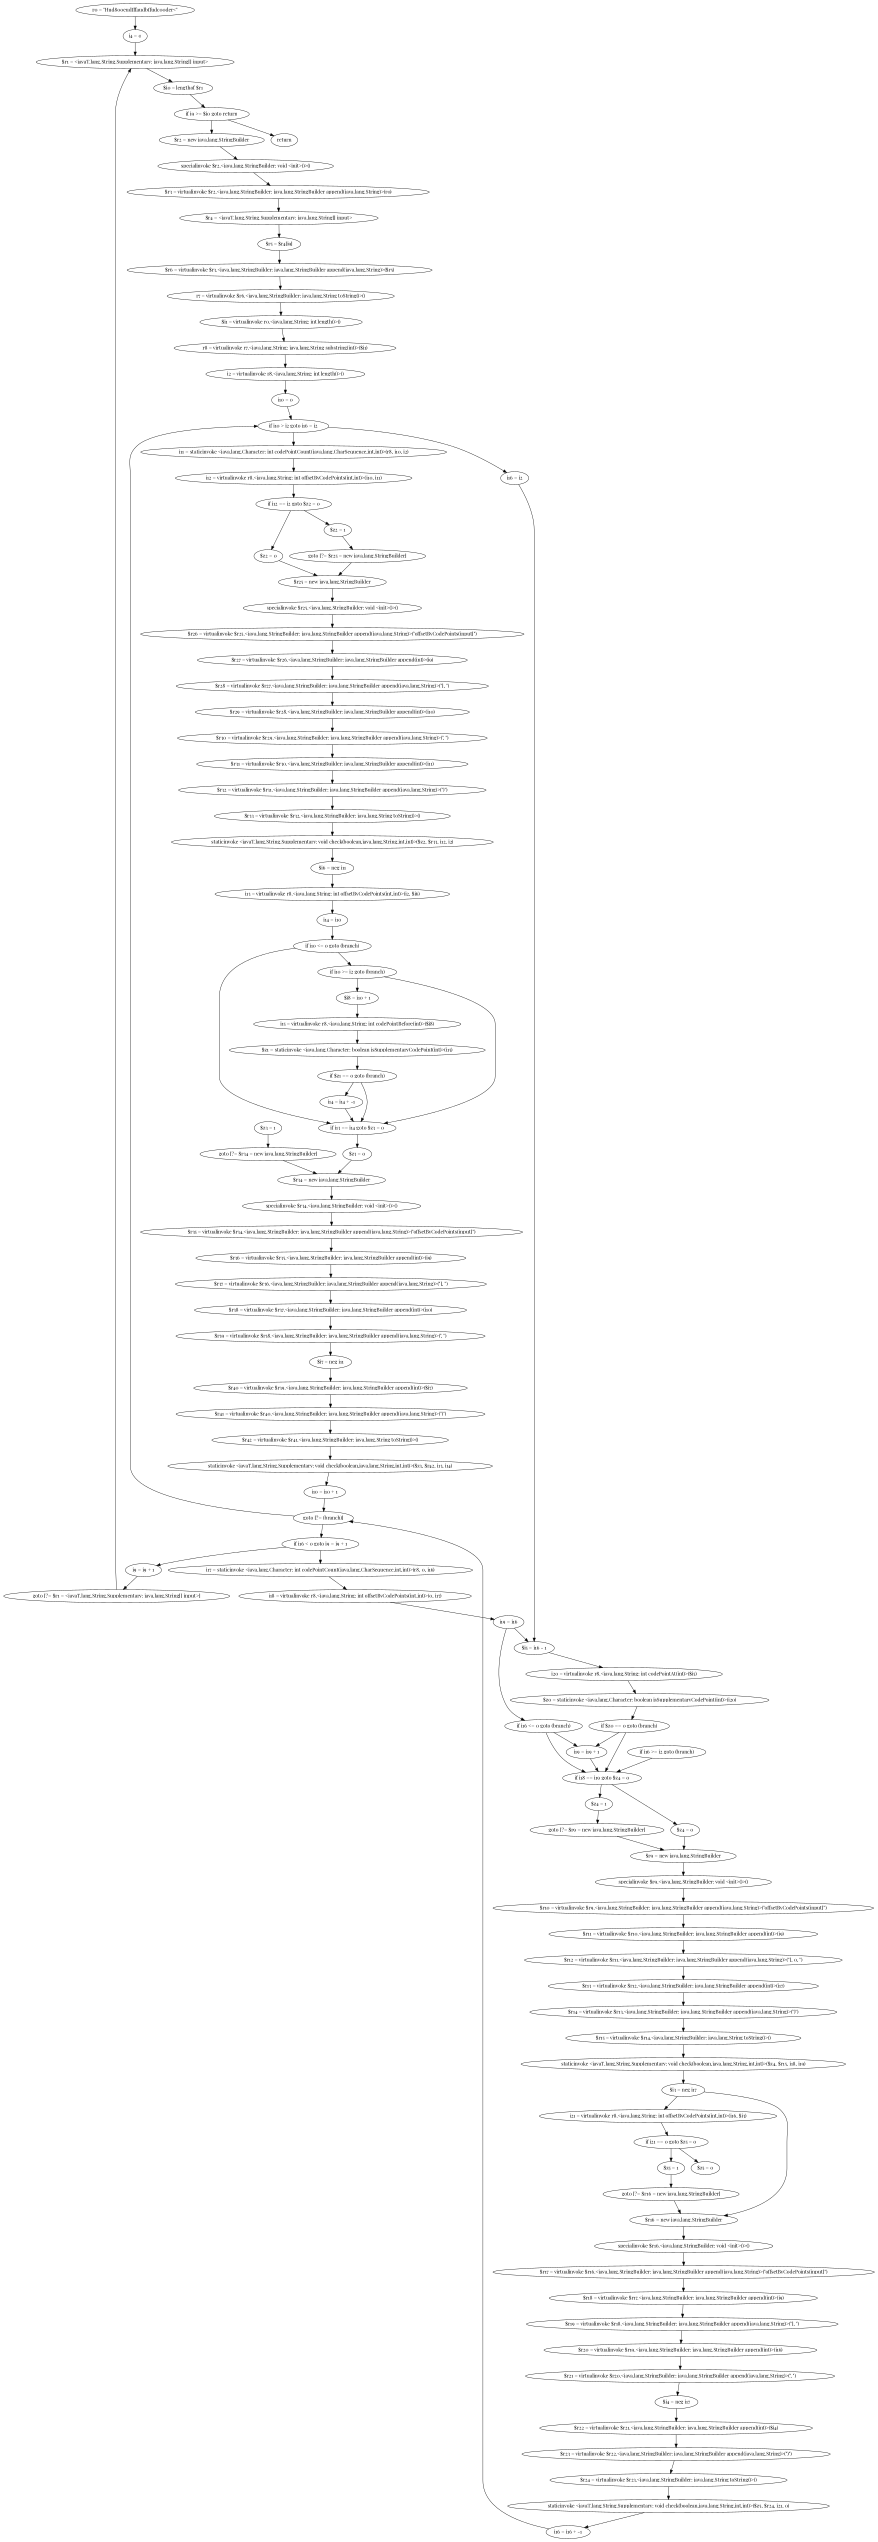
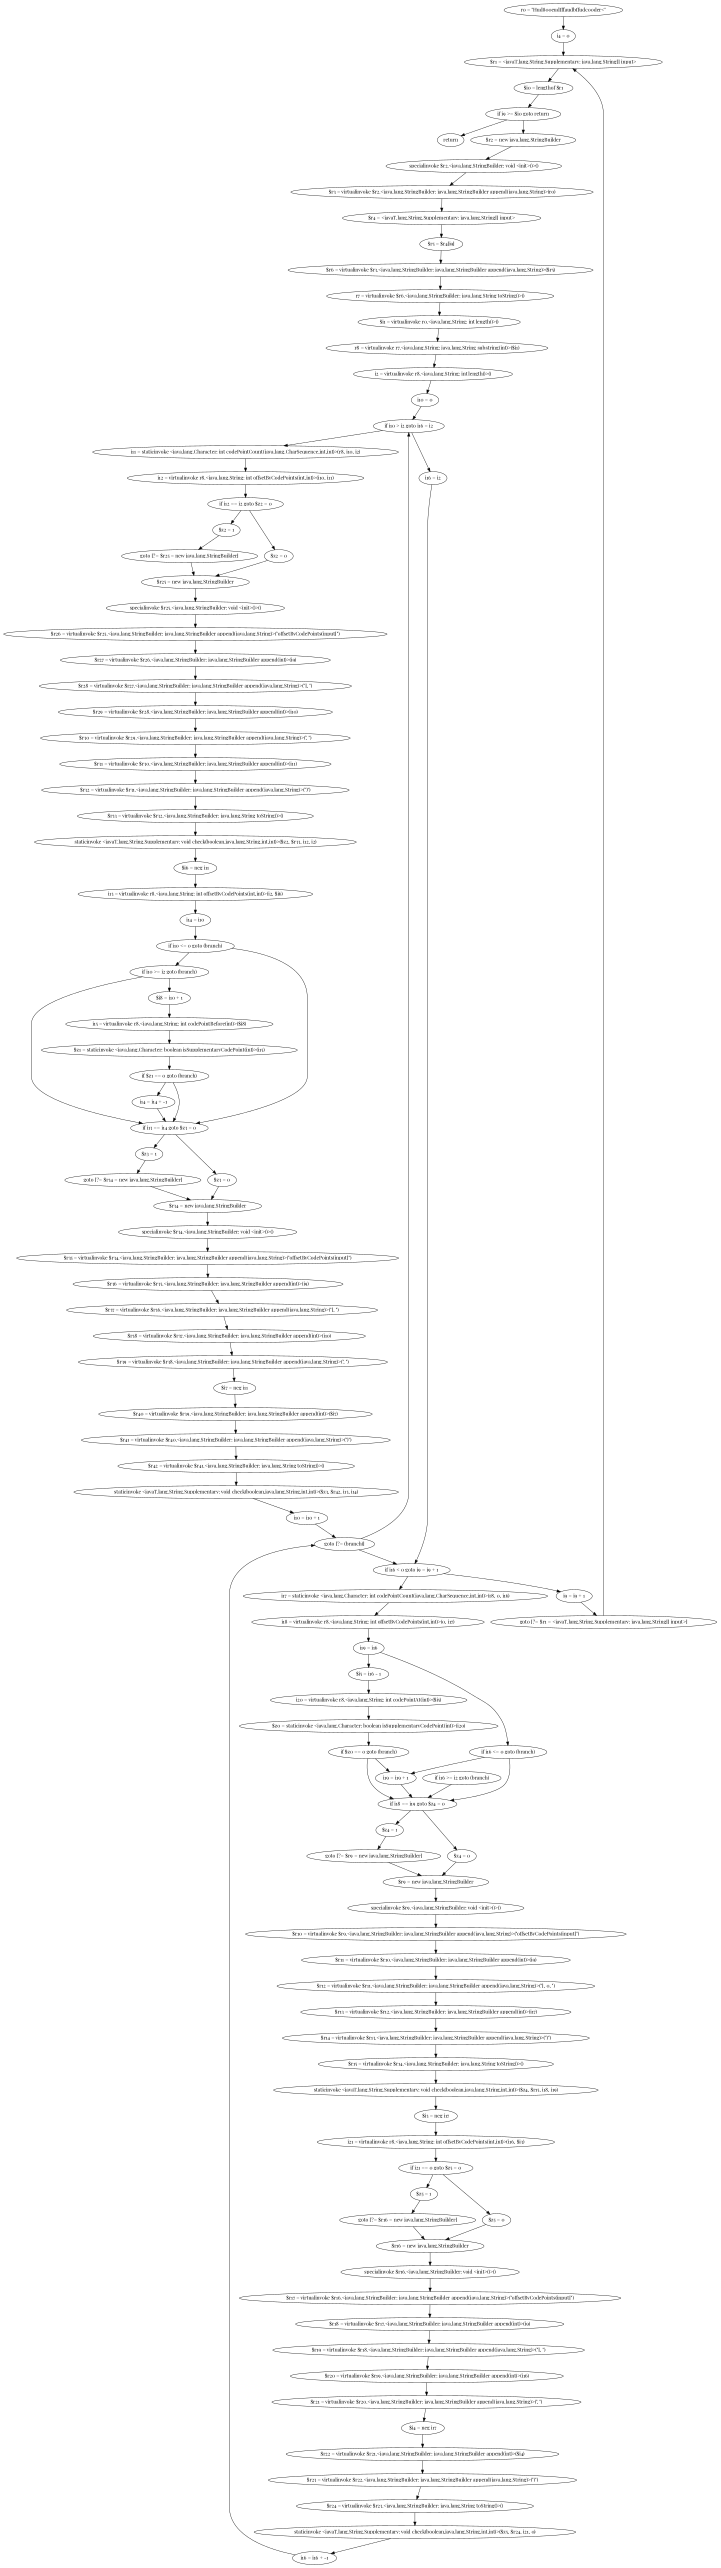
edge "i16 = i2" -> "$i5 = i16 - 1": now "i16 = i2" -> "if i16 < 0 goto i9 = i9 + 1"
edge "if i13 == i14 goto $z3 = 0" -> "$z3 = 1": added
edge "$i3 = neg i17" -> "$r16 = new java.lang.StringBuilder": now "$z5 = 0" -> "$r16 = new java.lang.StringBuilder"
